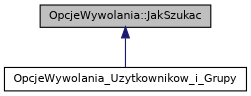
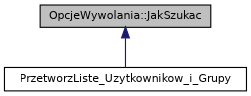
node "OpcjeWywolania_Uzytkownikow_i_Grupy": label "OpcjeWywolania_Uzytkownikow_i_Grupy" -> "PrzetworzListe_Uzytkownikow_i_Grupy"
